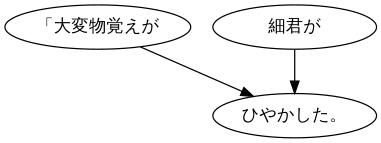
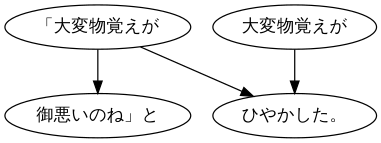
node "細君が": label "細君が" -> "大変物覚えが"
node "御悪いのね」と": added
